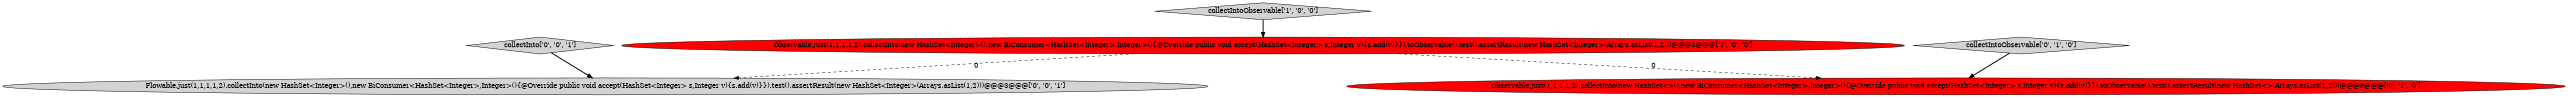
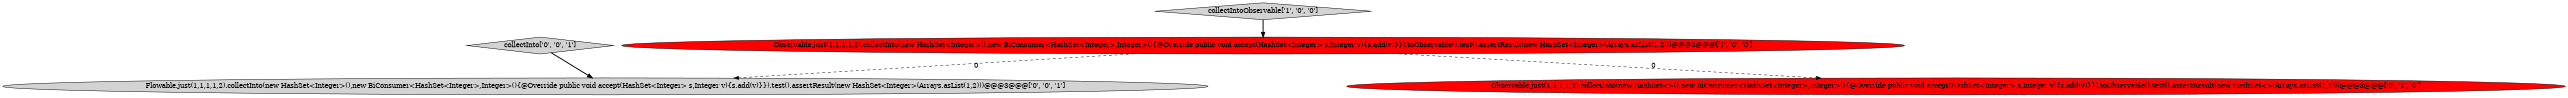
node "collectIntoObservable['0', '1', '0']": removed
